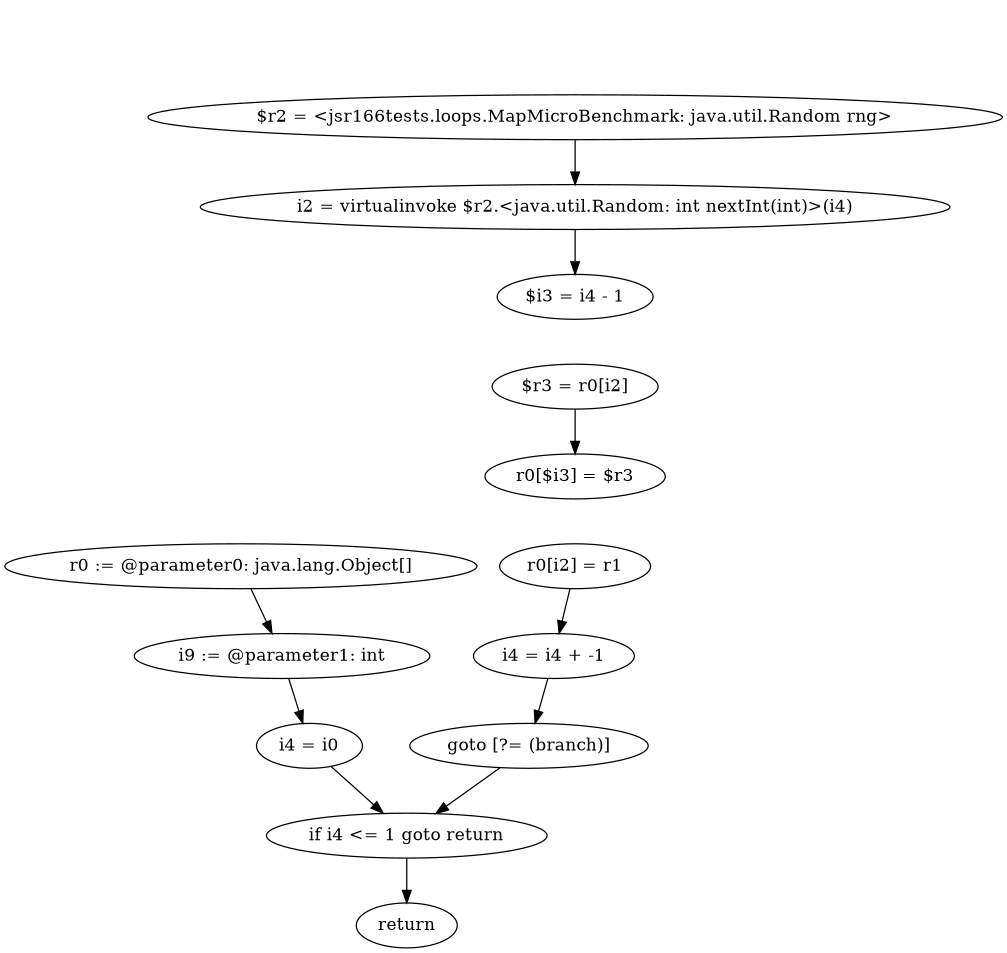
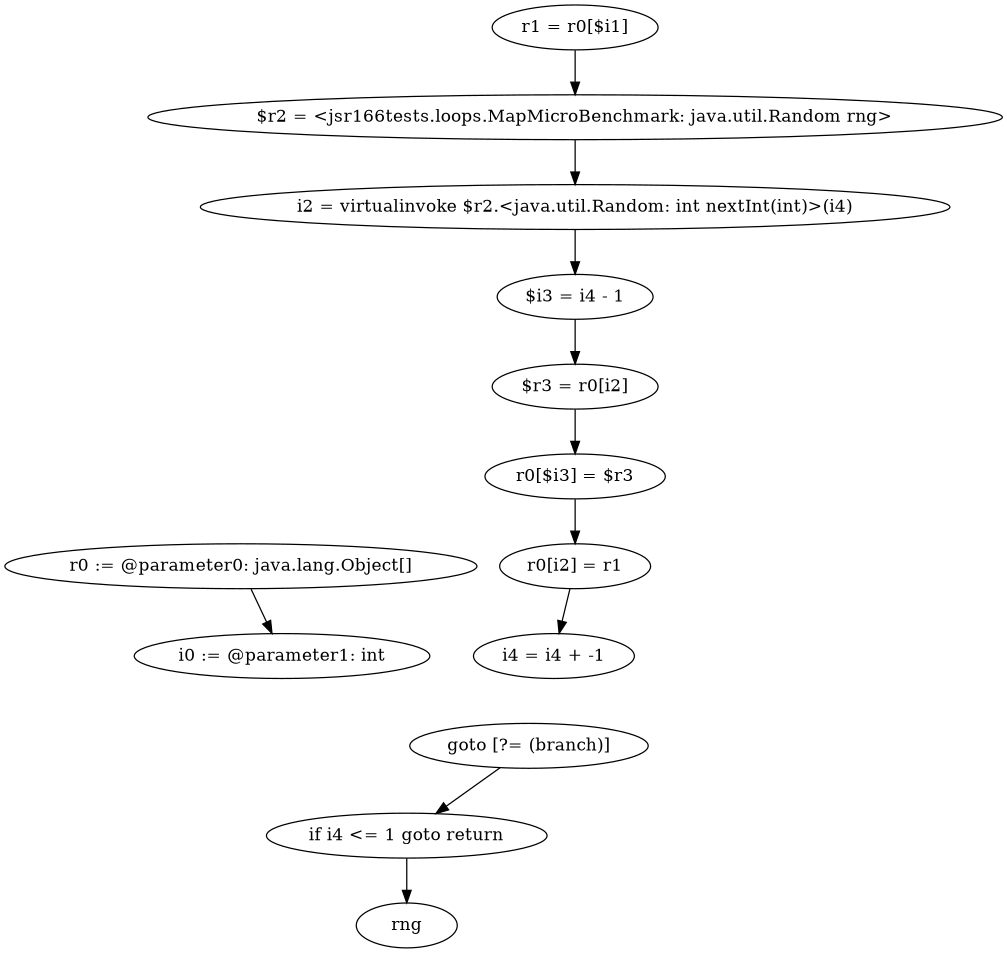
node "r1 = r0[$i1]": added
edge "$i3 = i4 - 1" -> "$r3 = r0[i2]": added
edge "r0[$i3] = $r3" -> "r0[i2] = r1": added
node "i9 := @parameter1: int": label "i9 := @parameter1: int" -> "i0 := @parameter1: int"
edge "i4 = i4 + -1" -> "goto [?= (branch)]": removed
node "i4 = i0": removed
node "return": label "return" -> "rng"
